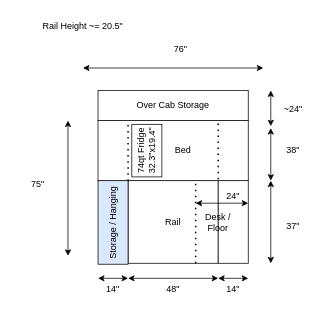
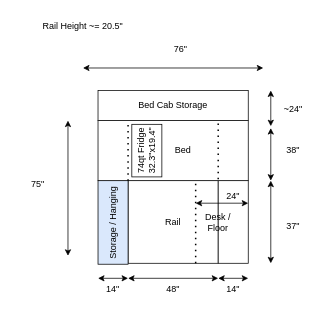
node "Over Cab Storage": label "Over Cab Storage" -> "Bed Cab Storage"
